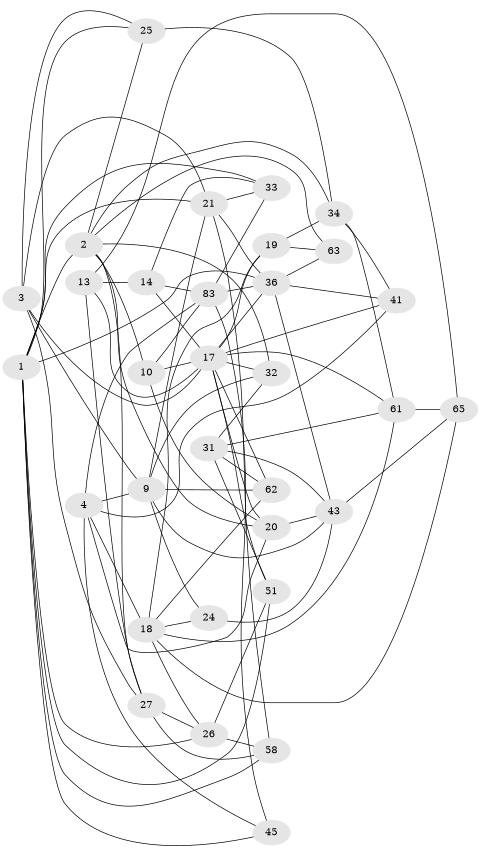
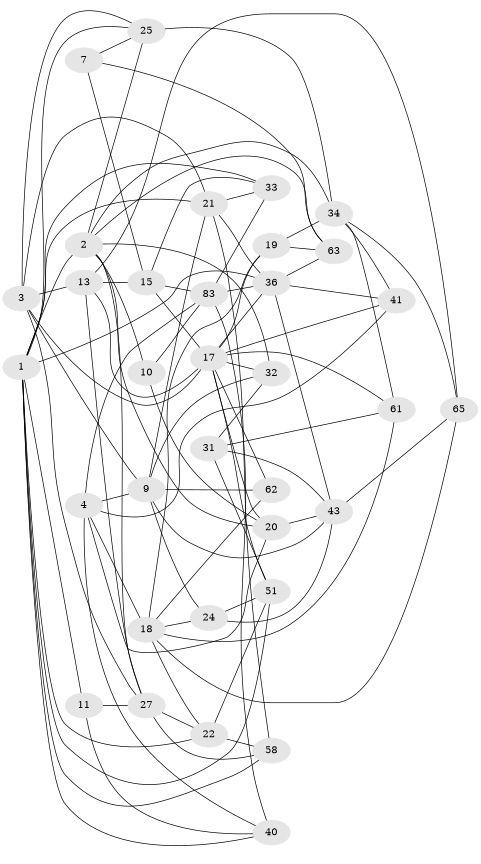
node "7": added
node "14": label "14" -> "15"
edge "13" -- "3": added
edge "17" -- "10": removed
edge "61" -- "65": now "34" -- "65"
edge "31" -- "62": removed
edge "51" -- "24": added
node "11": added
node "26": label "26" -> "22"
node "45": label "45" -> "40"
